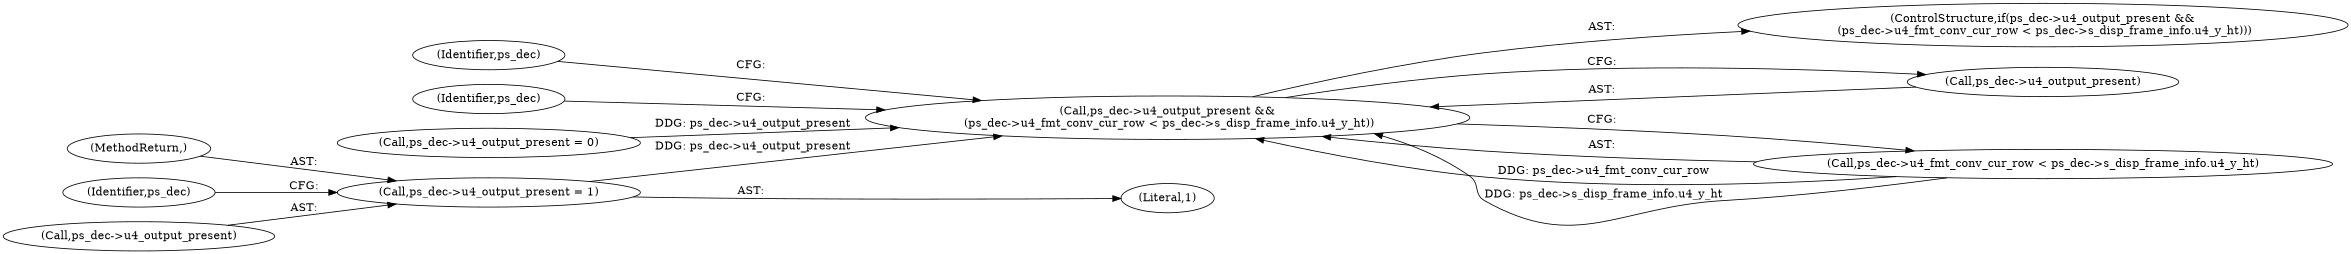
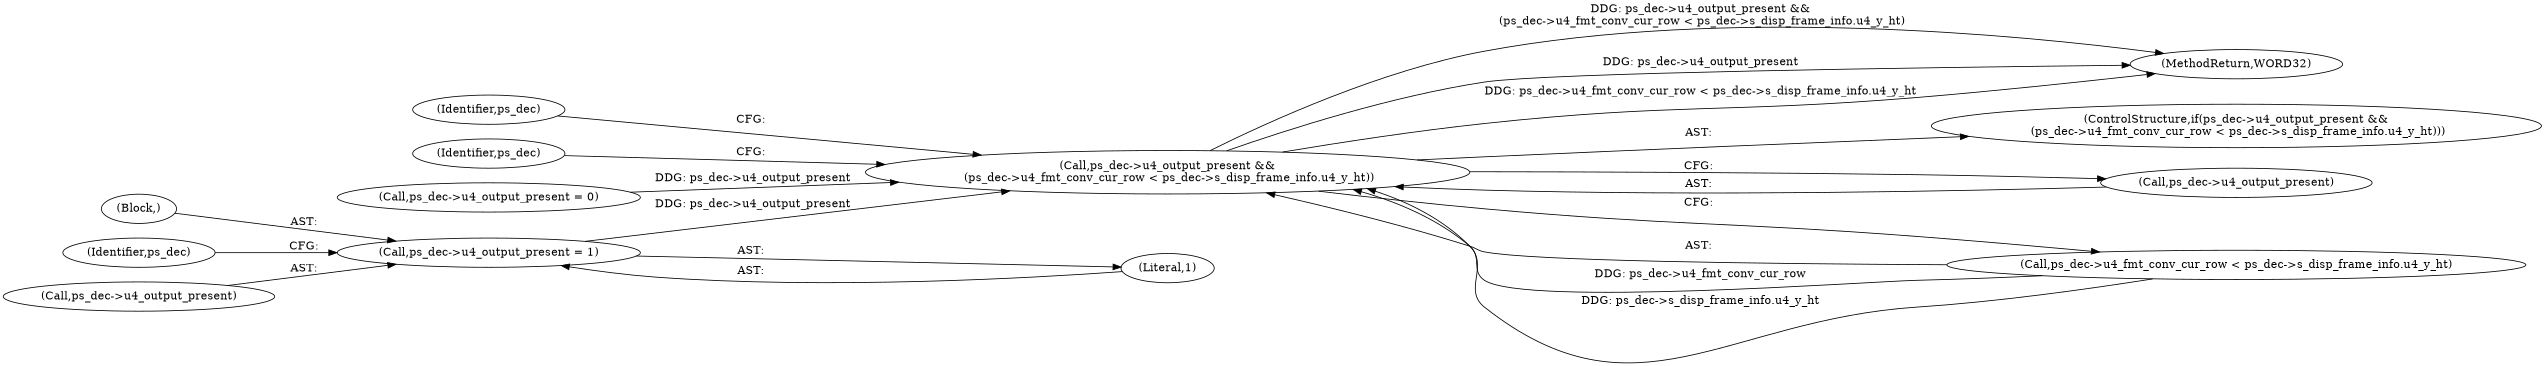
node "(MethodReturn,WORD32)": added
node "(MethodReturn,)": label "(MethodReturn,)" -> "(Block,)"
edge "(Literal,1)" -> "(Call,ps_dec->u4_output_present = 1)": added, label "AST:"
